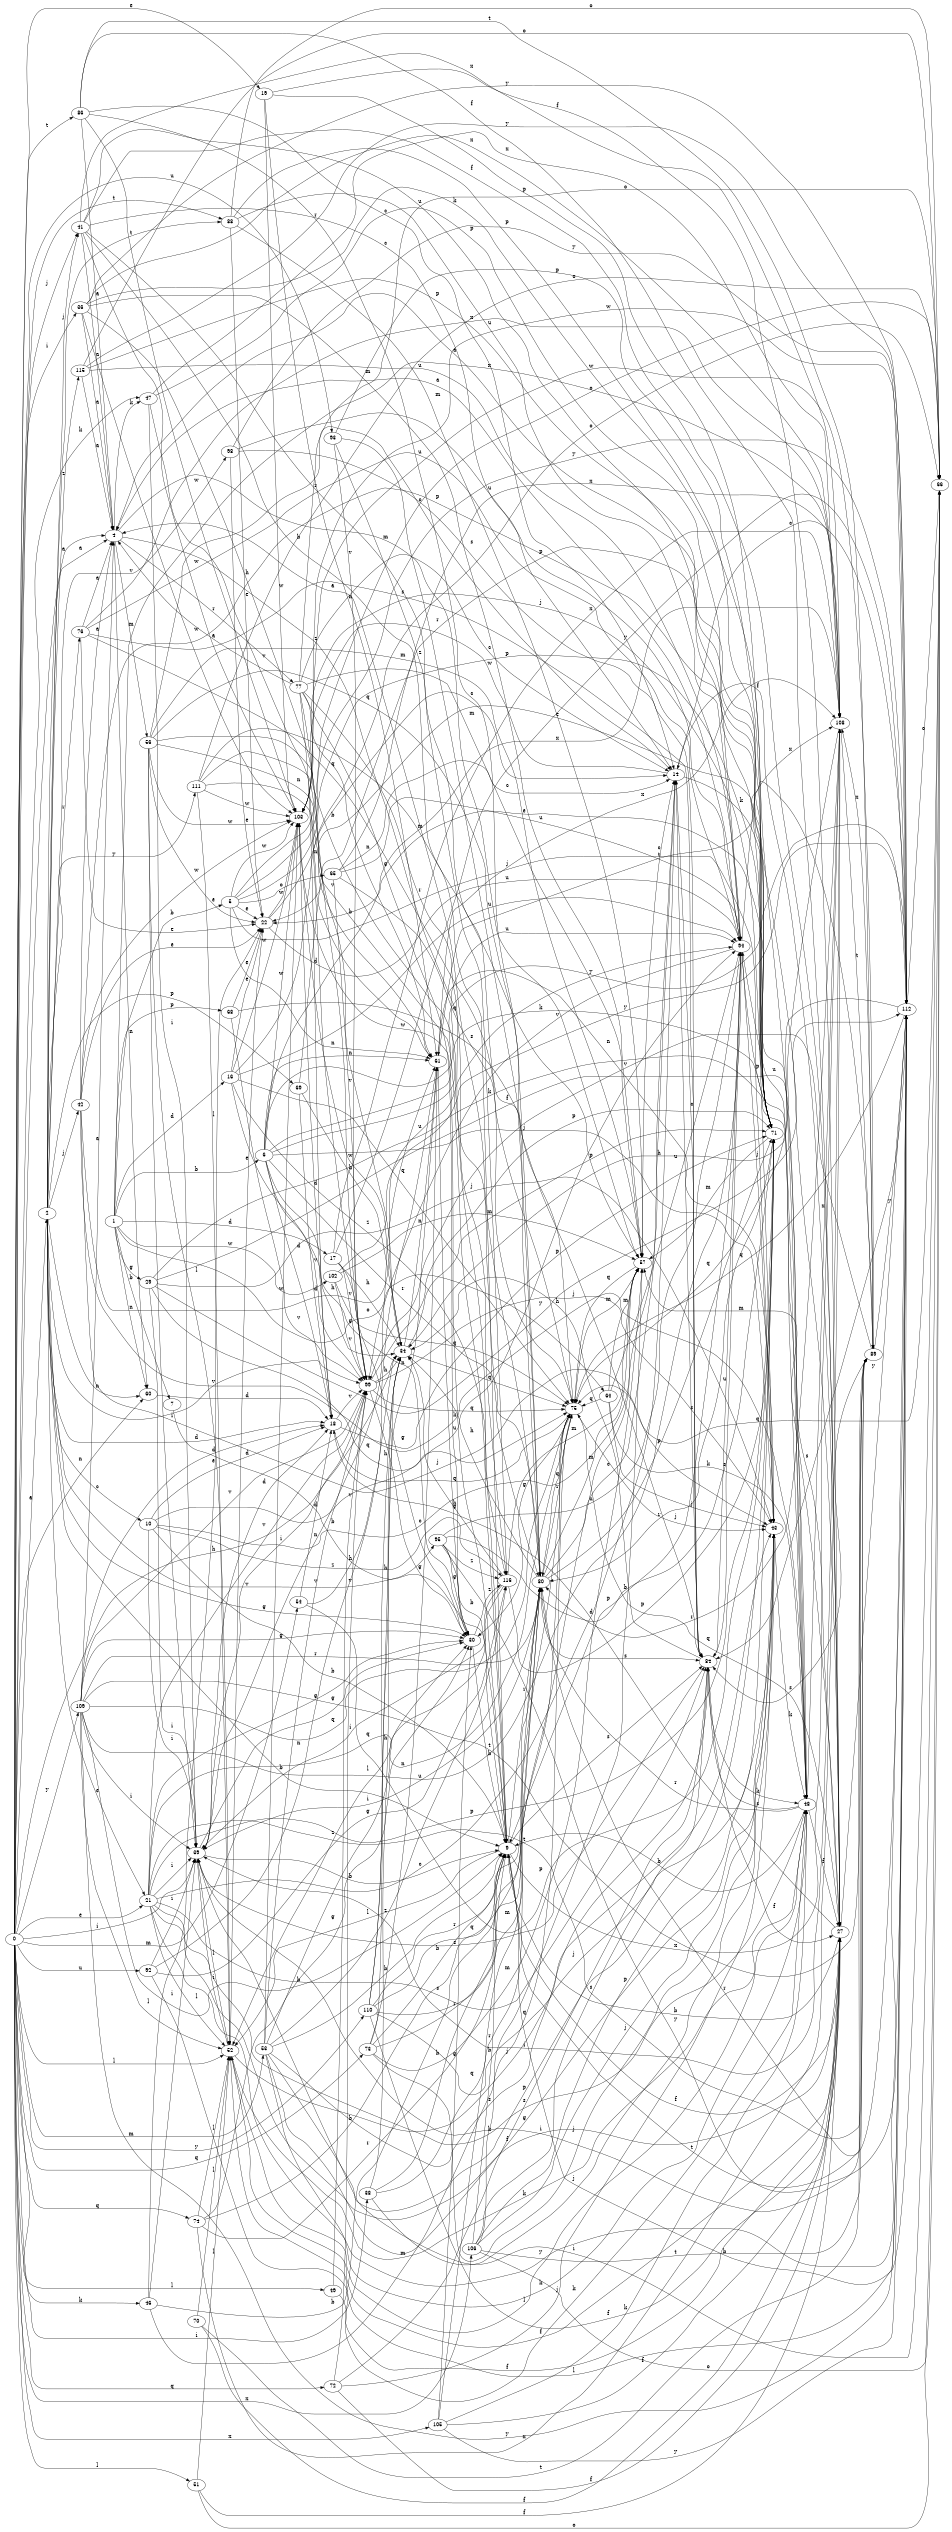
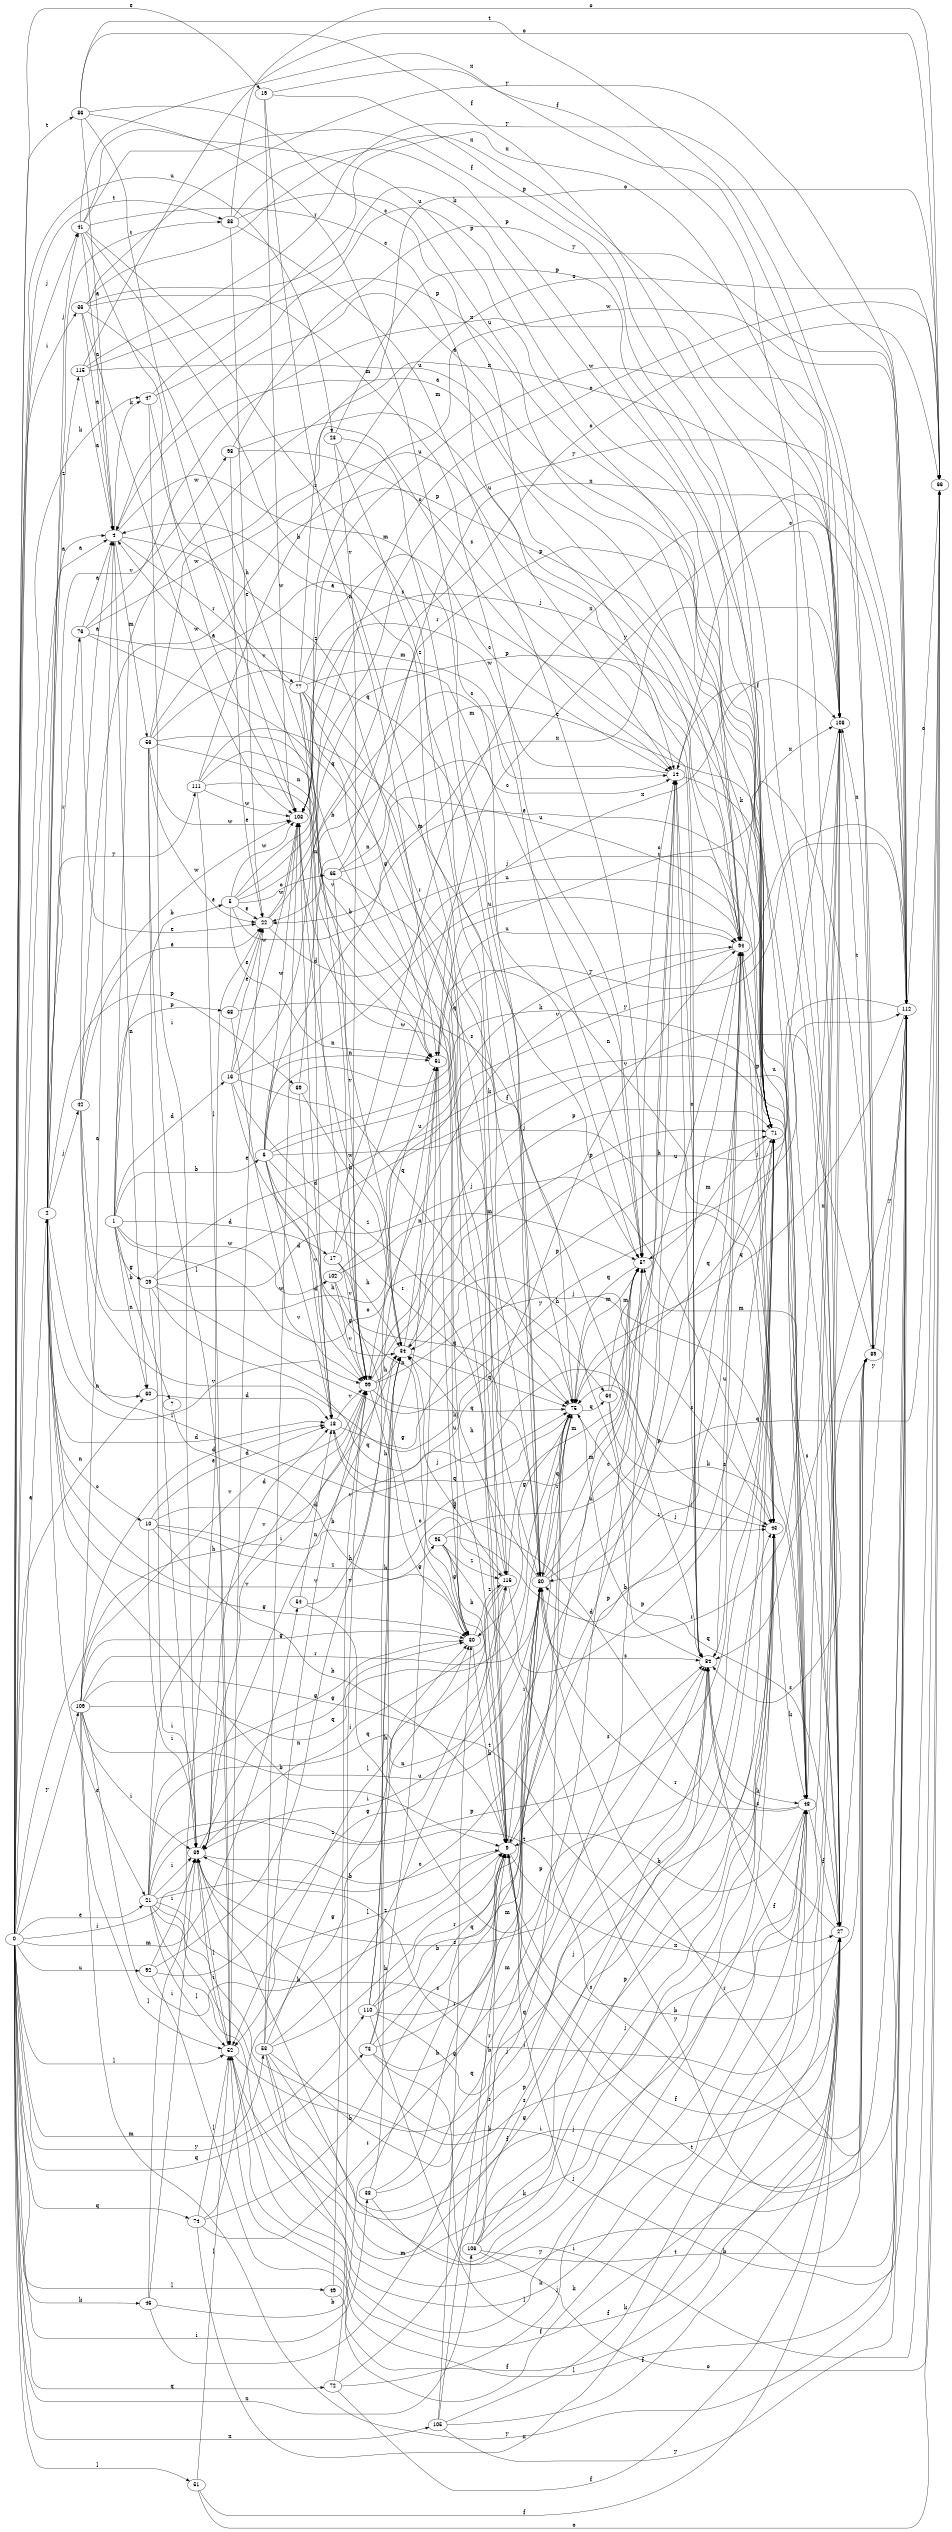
node "93": label "93" -> "23"
edge "64" -> "75": reversed
node "70": removed
